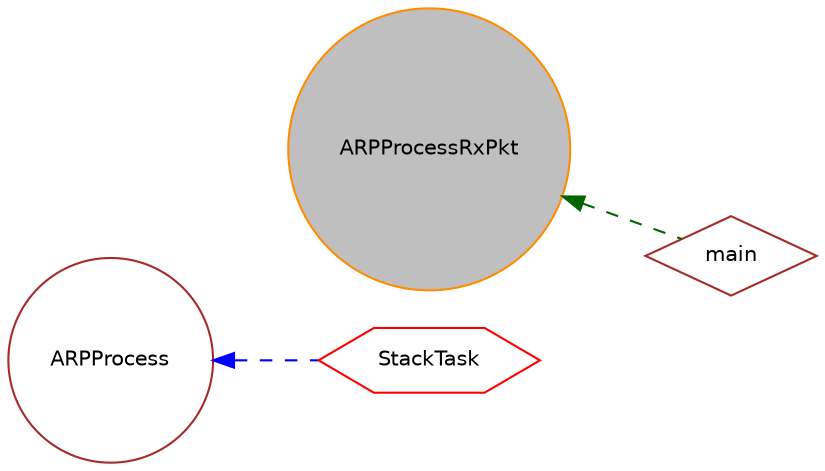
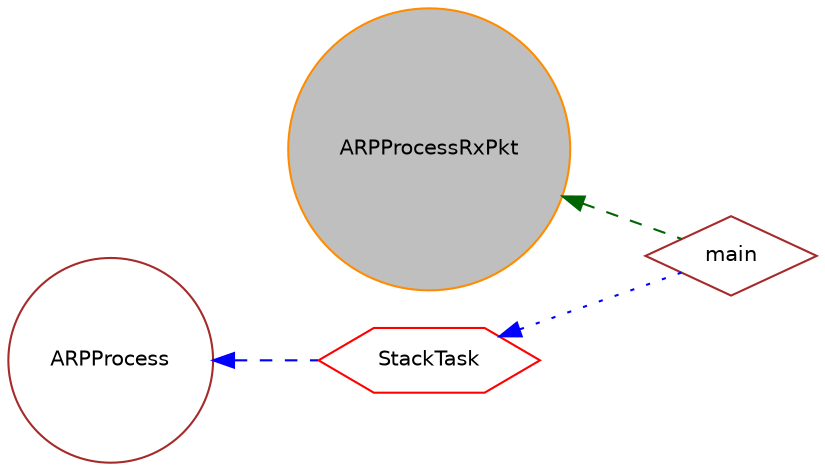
edge "main" -> "StackTask": added
